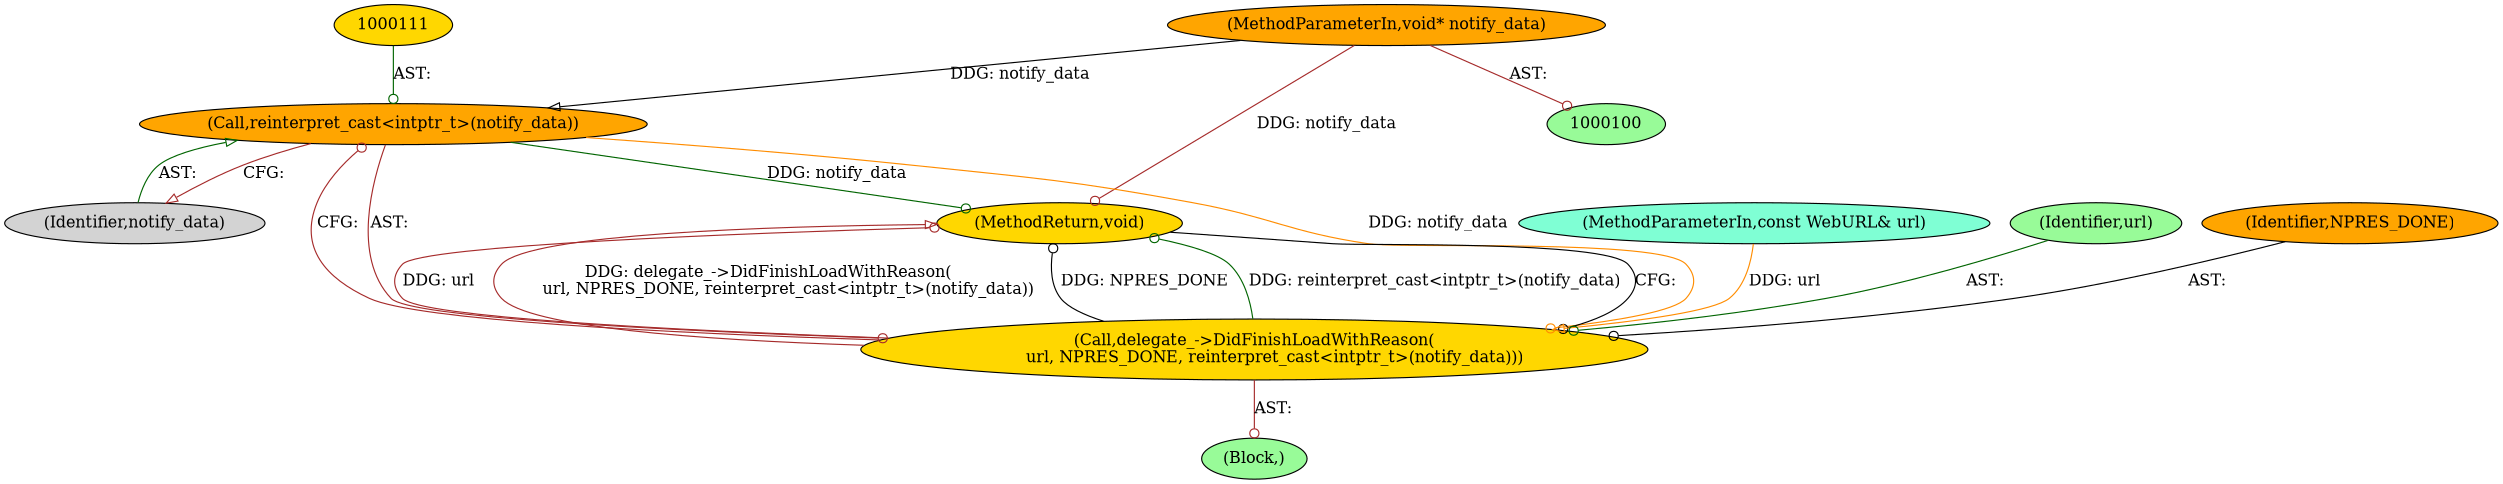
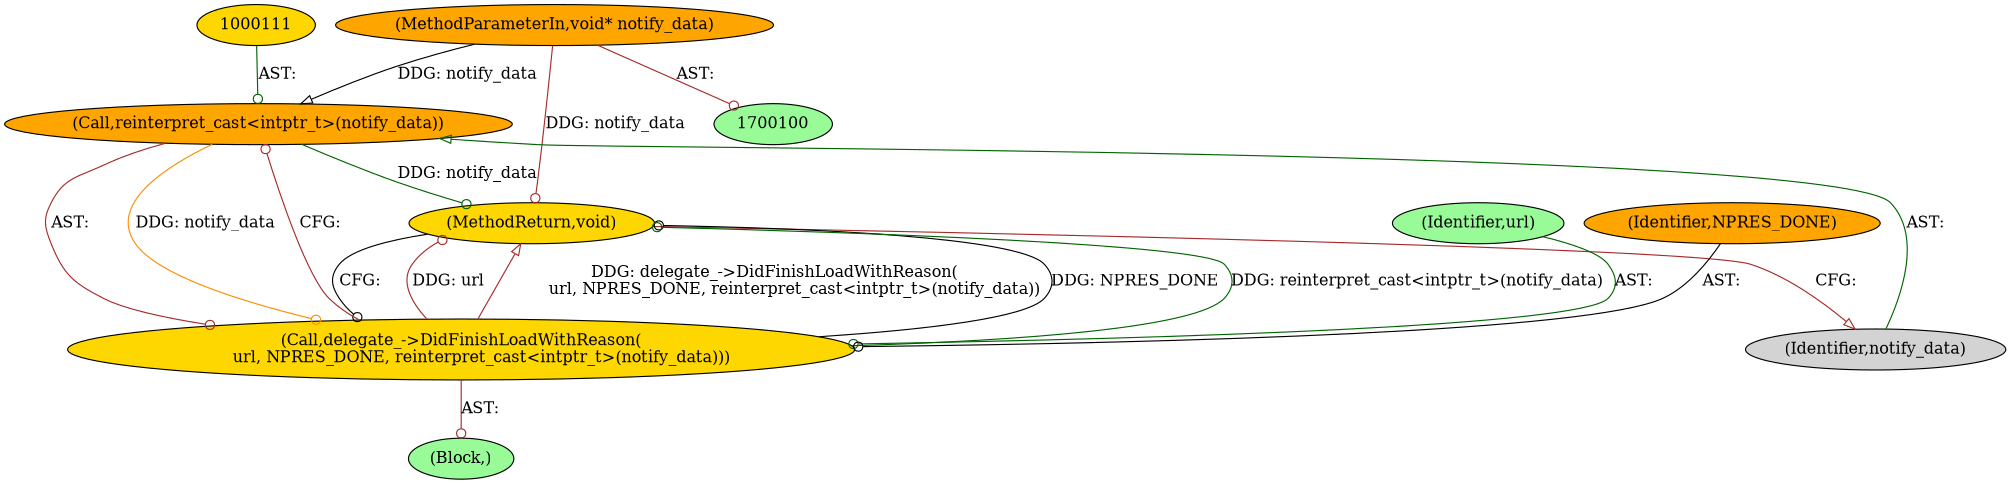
node "1000100": label "1000100" -> "1700100"
edge "(Call,reinterpret_cast<intptr_t>(notify_data))" -> "(Identifier,notify_data)": now "(MethodReturn,void)" -> "(Identifier,notify_data)"
node "(MethodParameterIn,const WebURL& url)": removed
